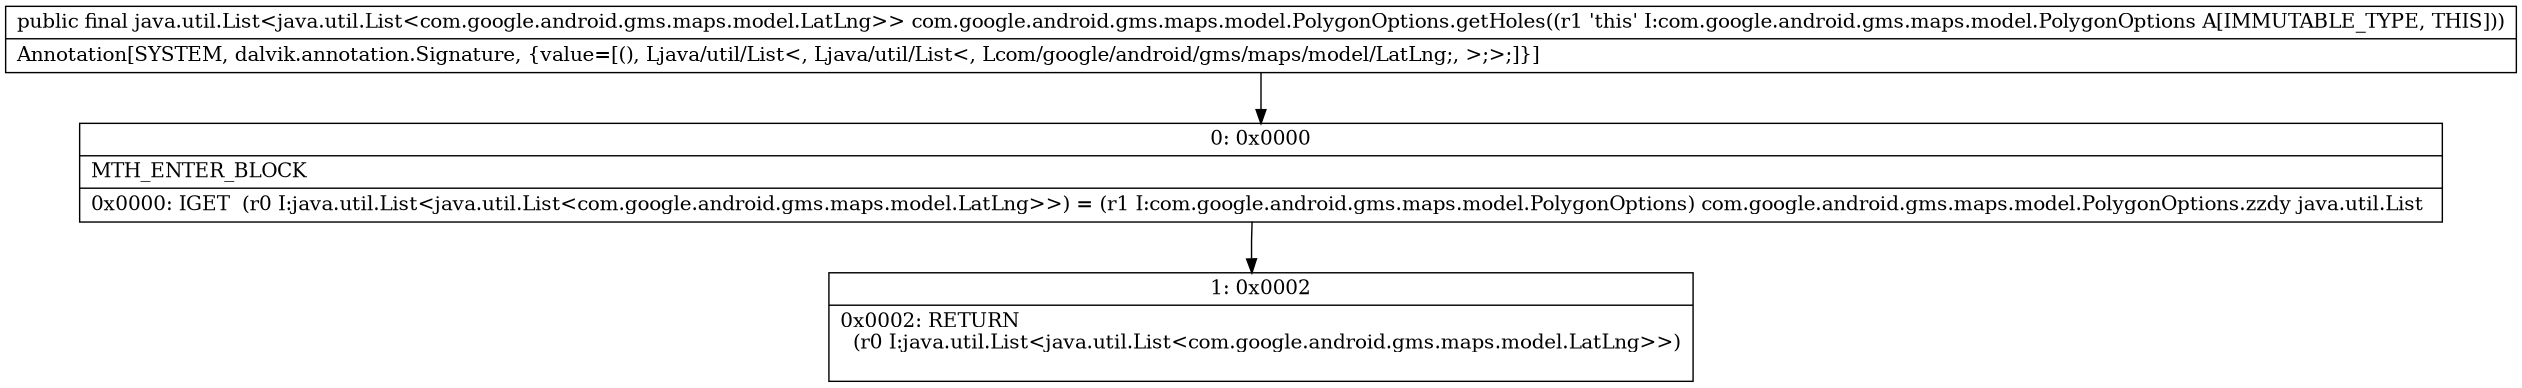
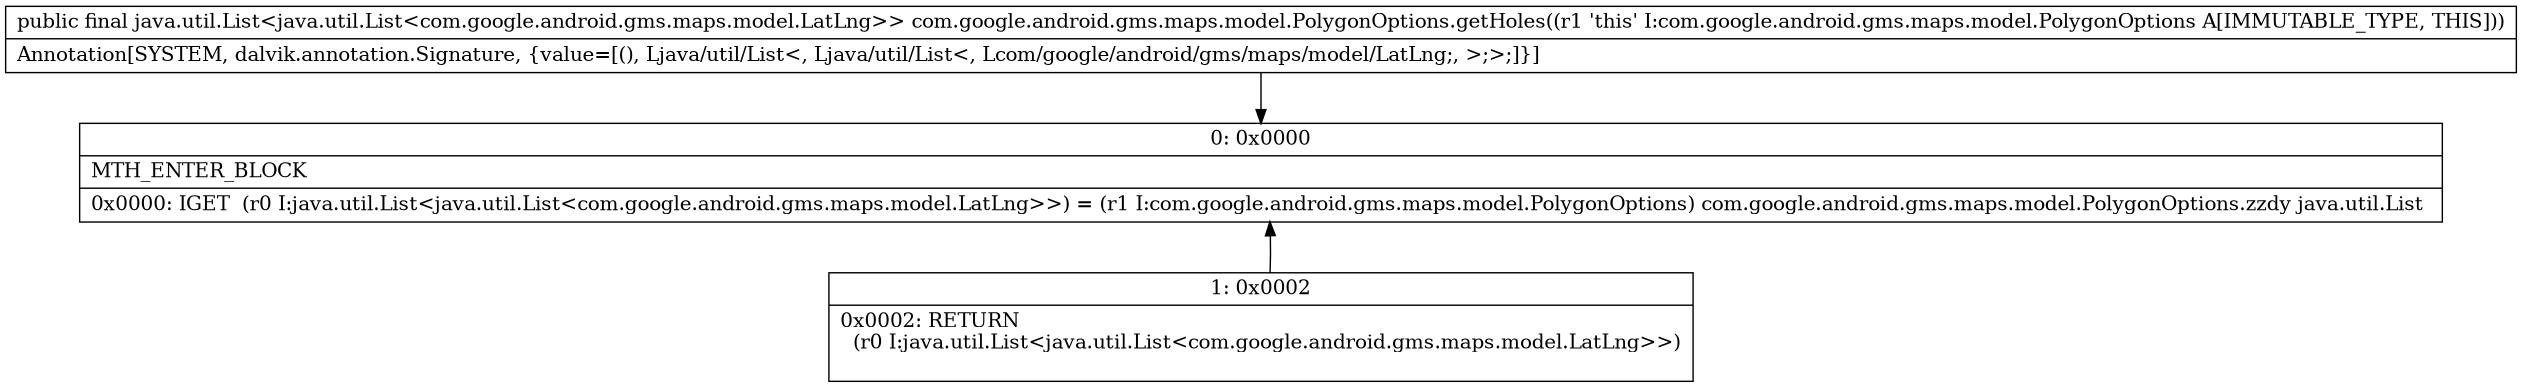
edge "0: 0x0000" -> "1: 0x0002": reversed
